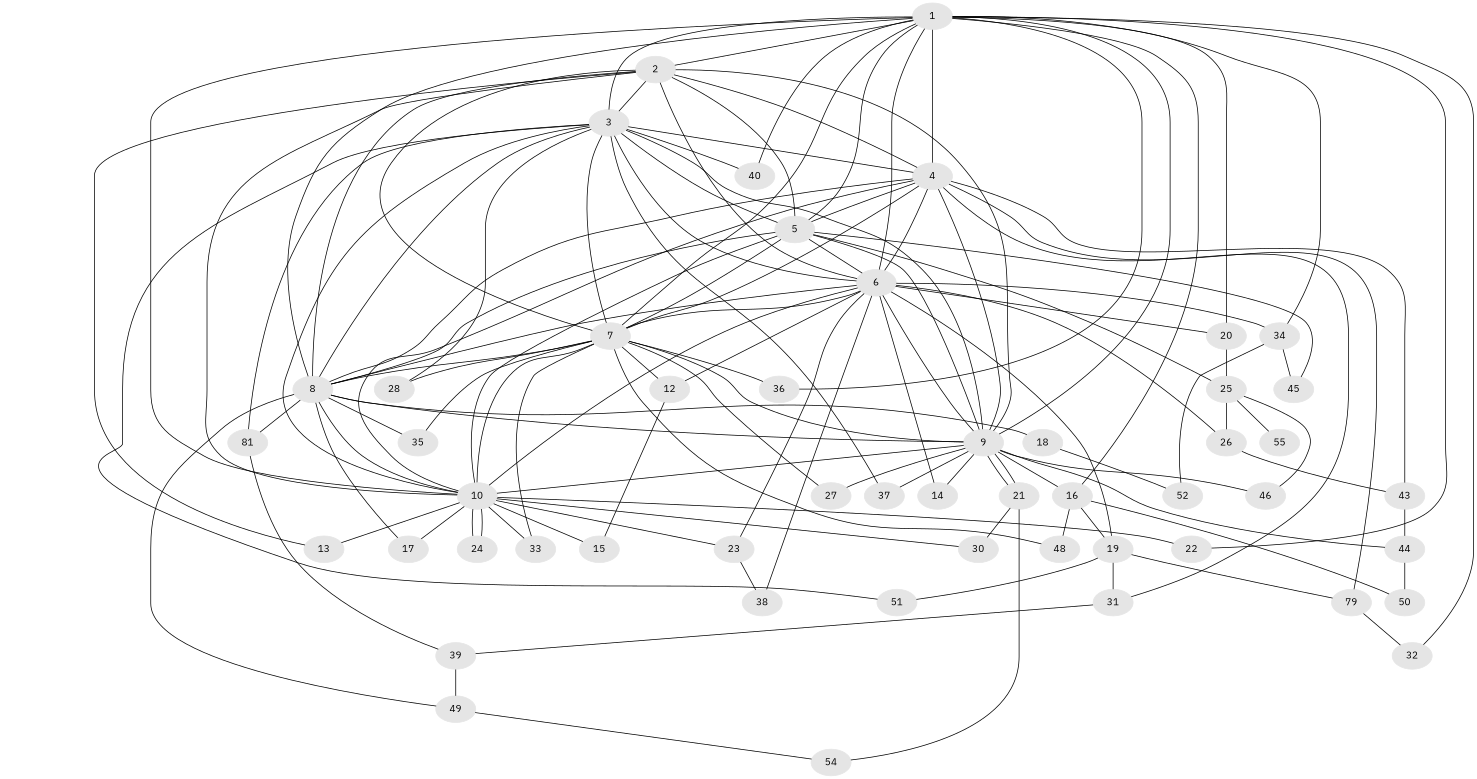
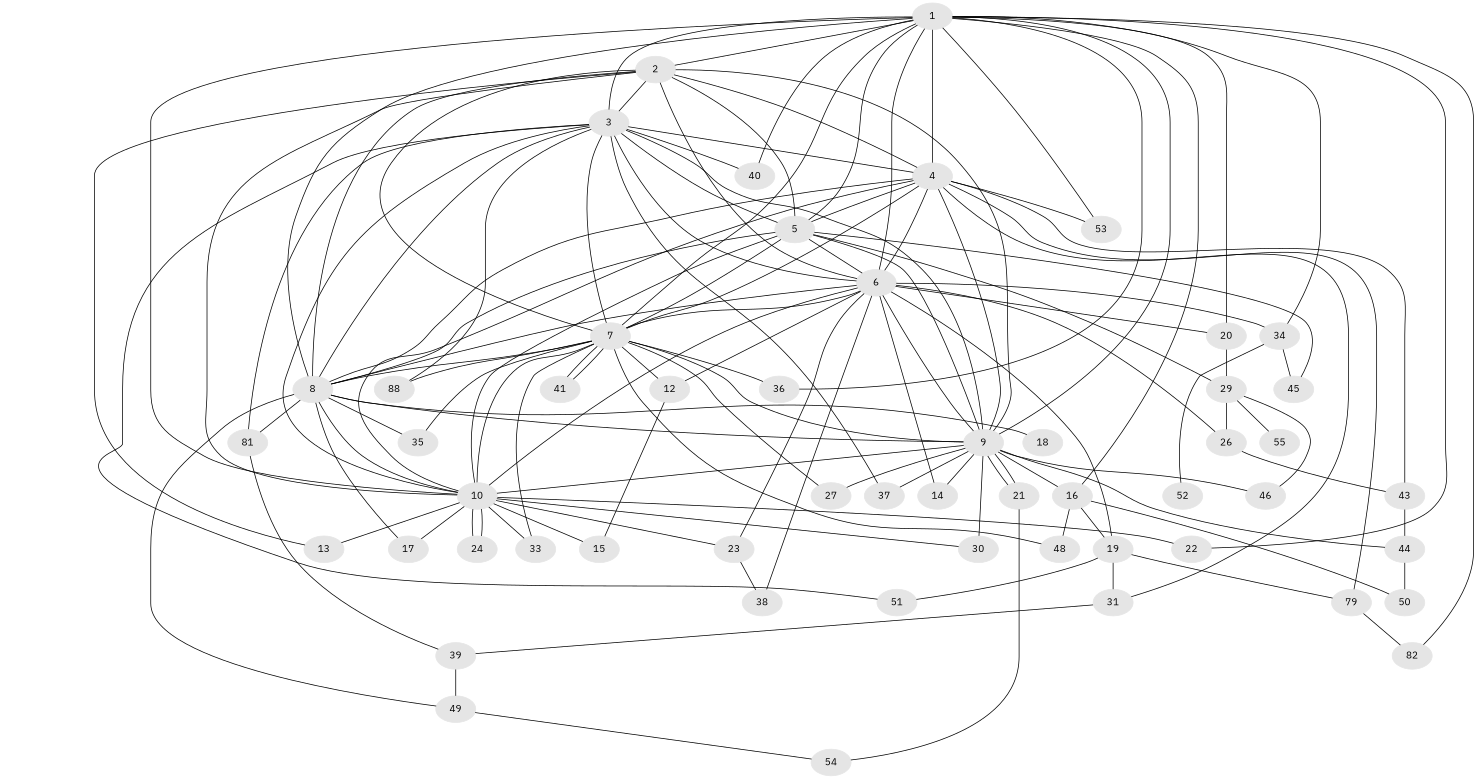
node "53": added
node "28": label "28" -> "88"
node "41": added
node "25": label "25" -> "29"
edge "18" -- "52": removed
edge "21" -- "30": now "9" -- "30"
node "32": label "32" -> "82"
